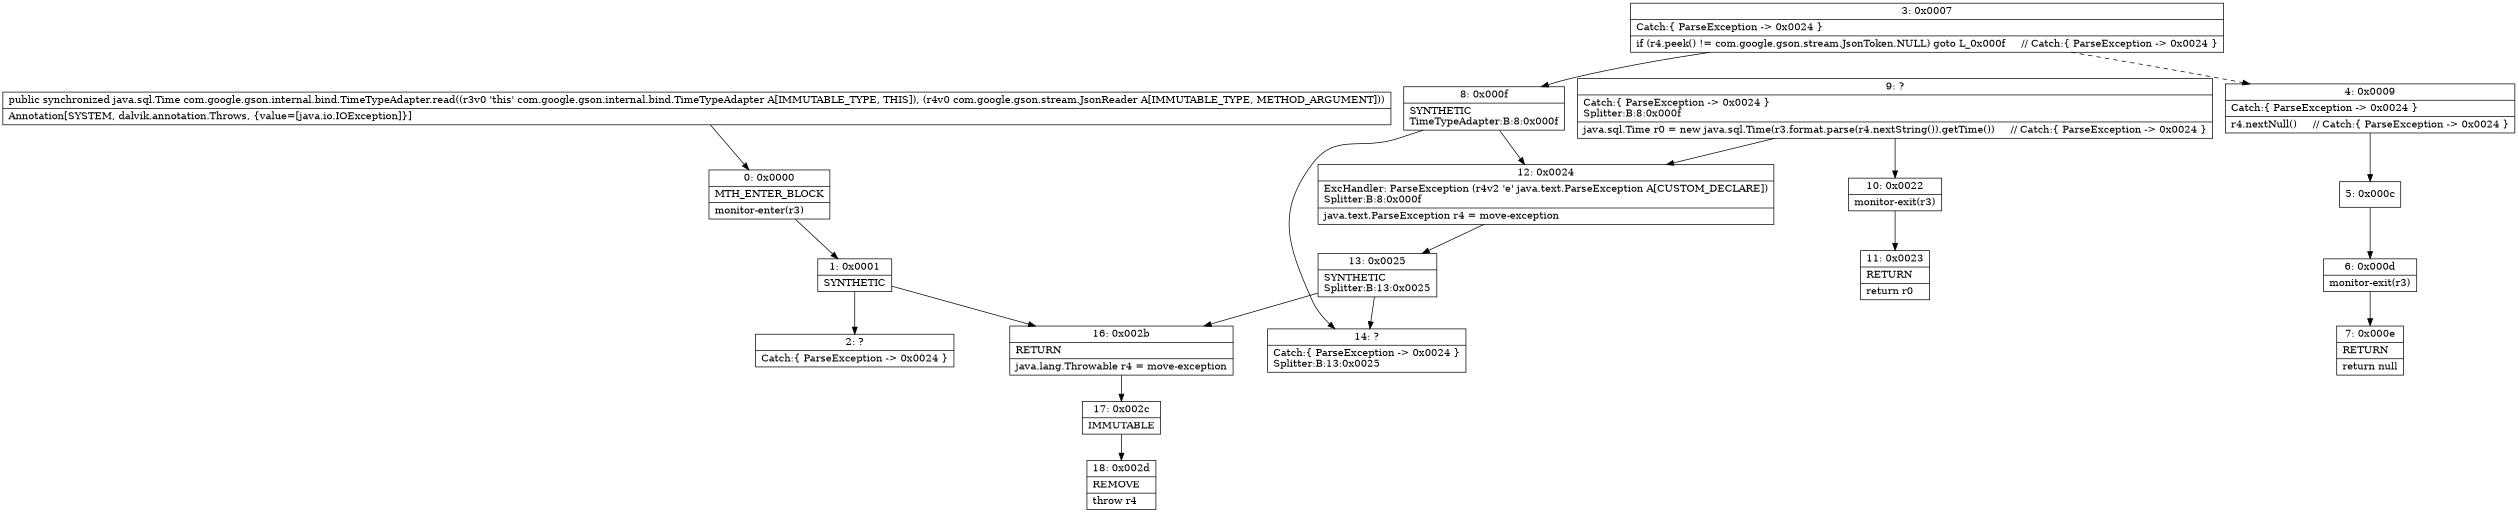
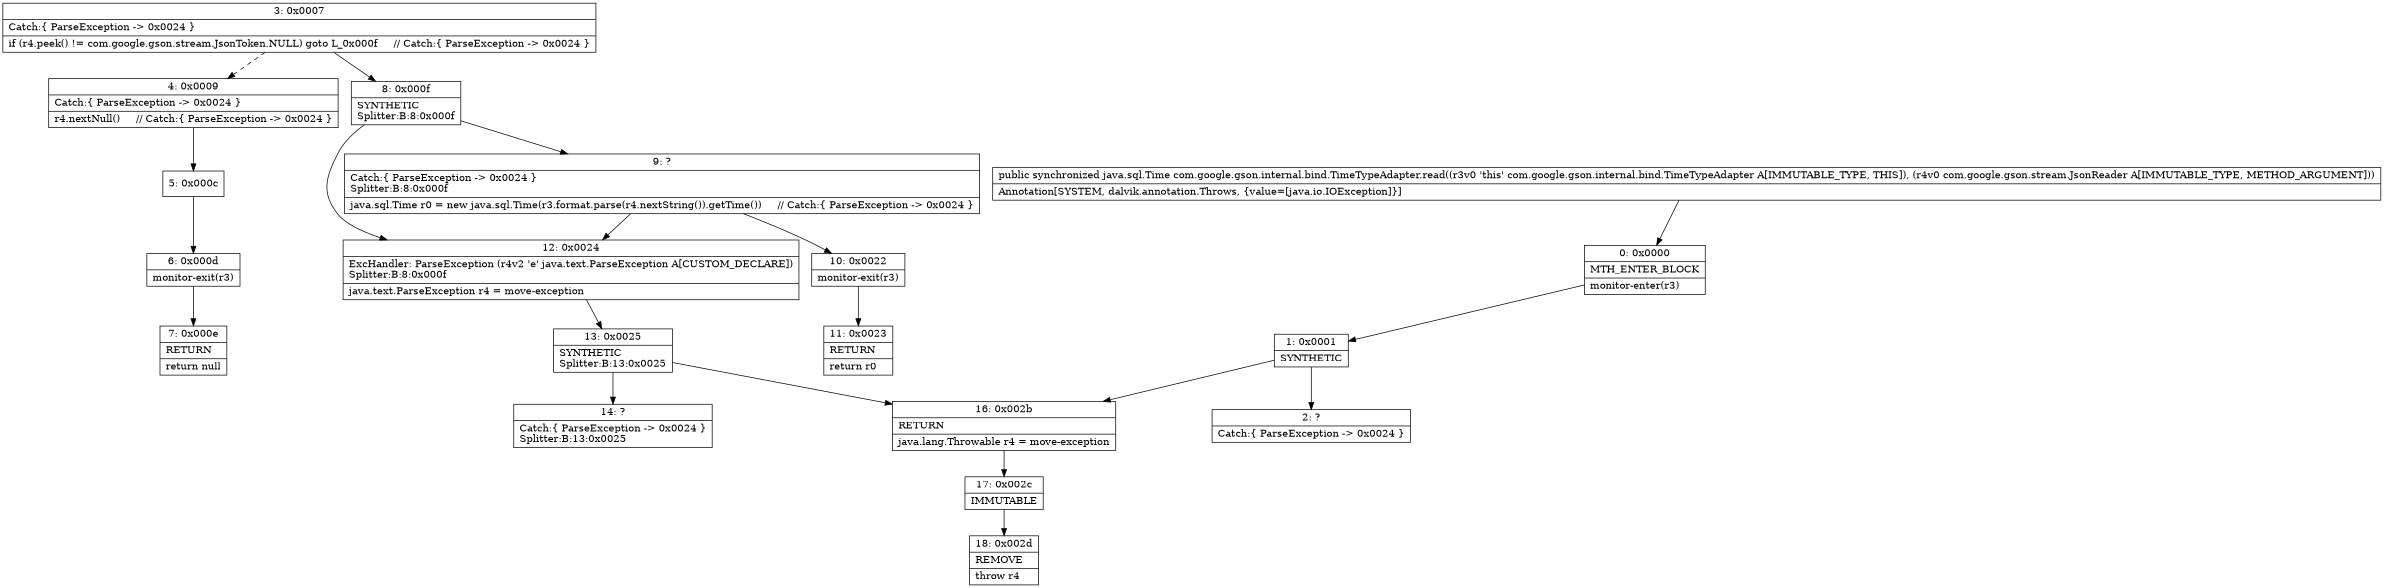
node "8: 0x000f": text "TimeTypeAdapter:B:8:0x000f" -> "Splitter:B:8:0x000f"
edge "8: 0x000f" -> "14: ?": now "8: 0x000f" -> "9: ?"
